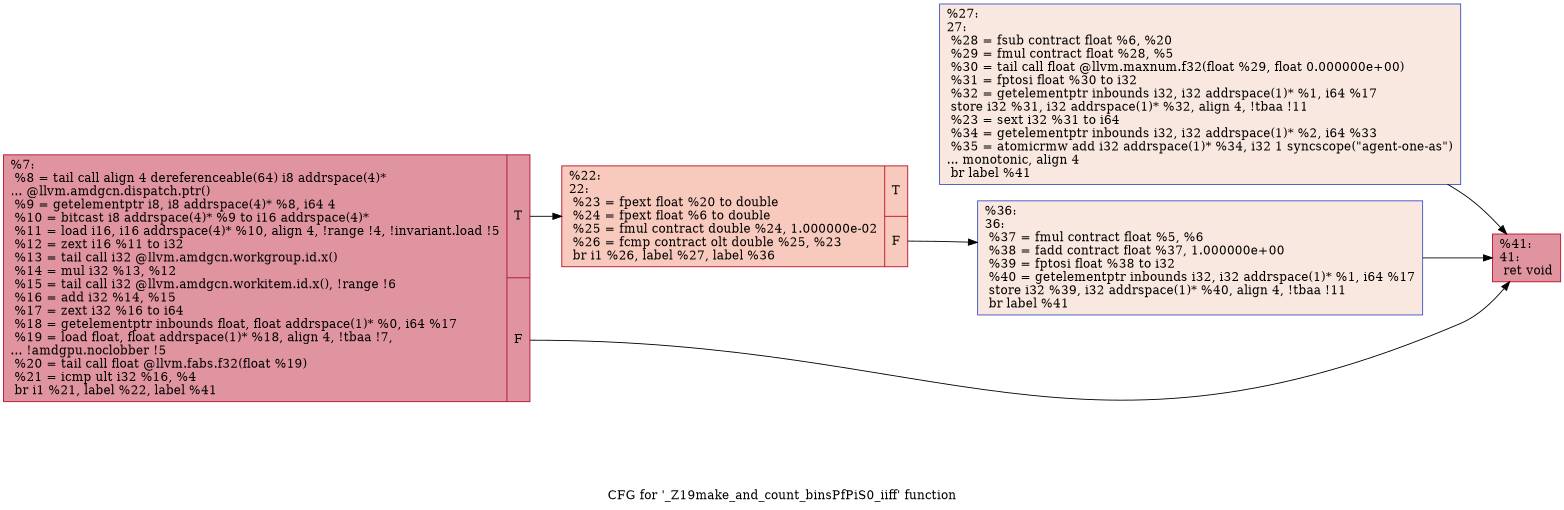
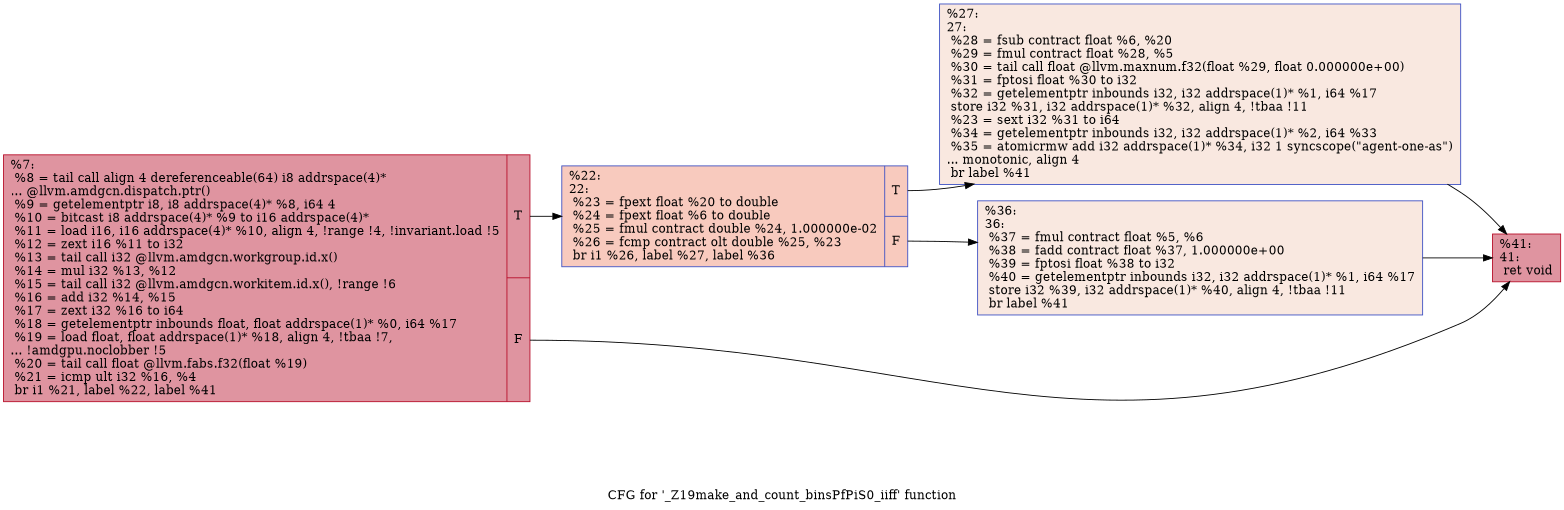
edge "%22:" -> "%27:": added
node "%22:": color #b70d28ff -> #3d50c3ff
